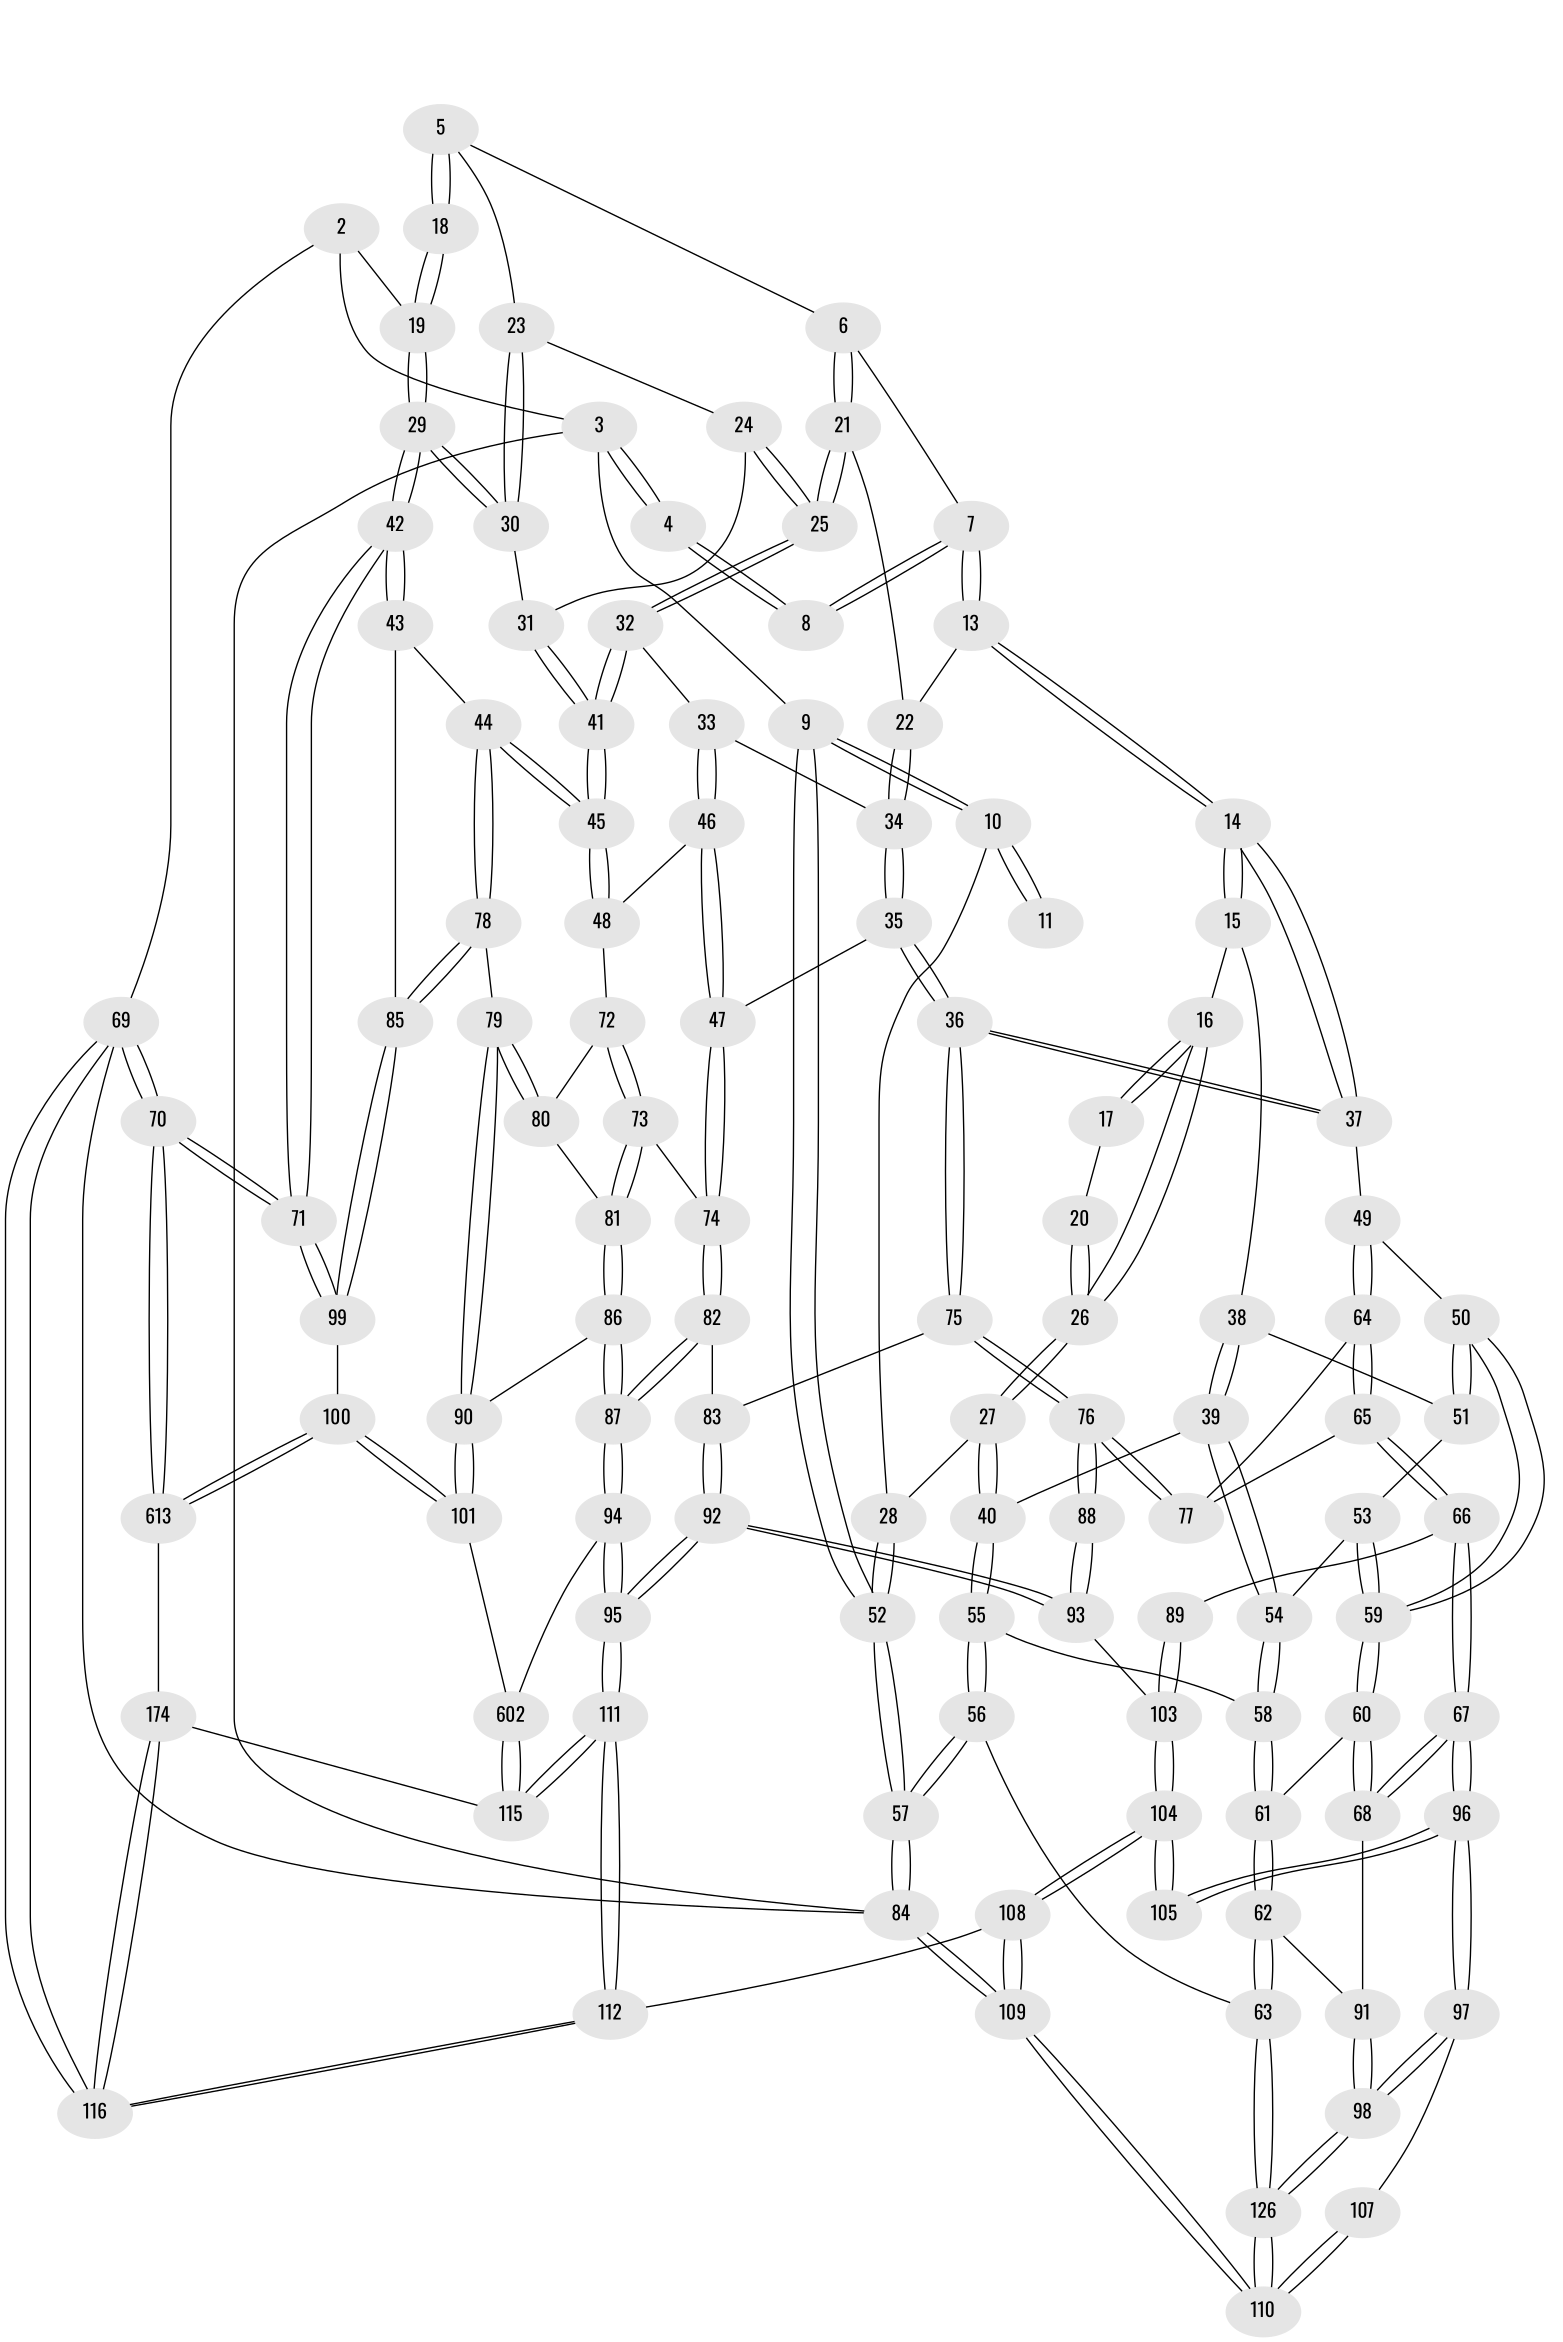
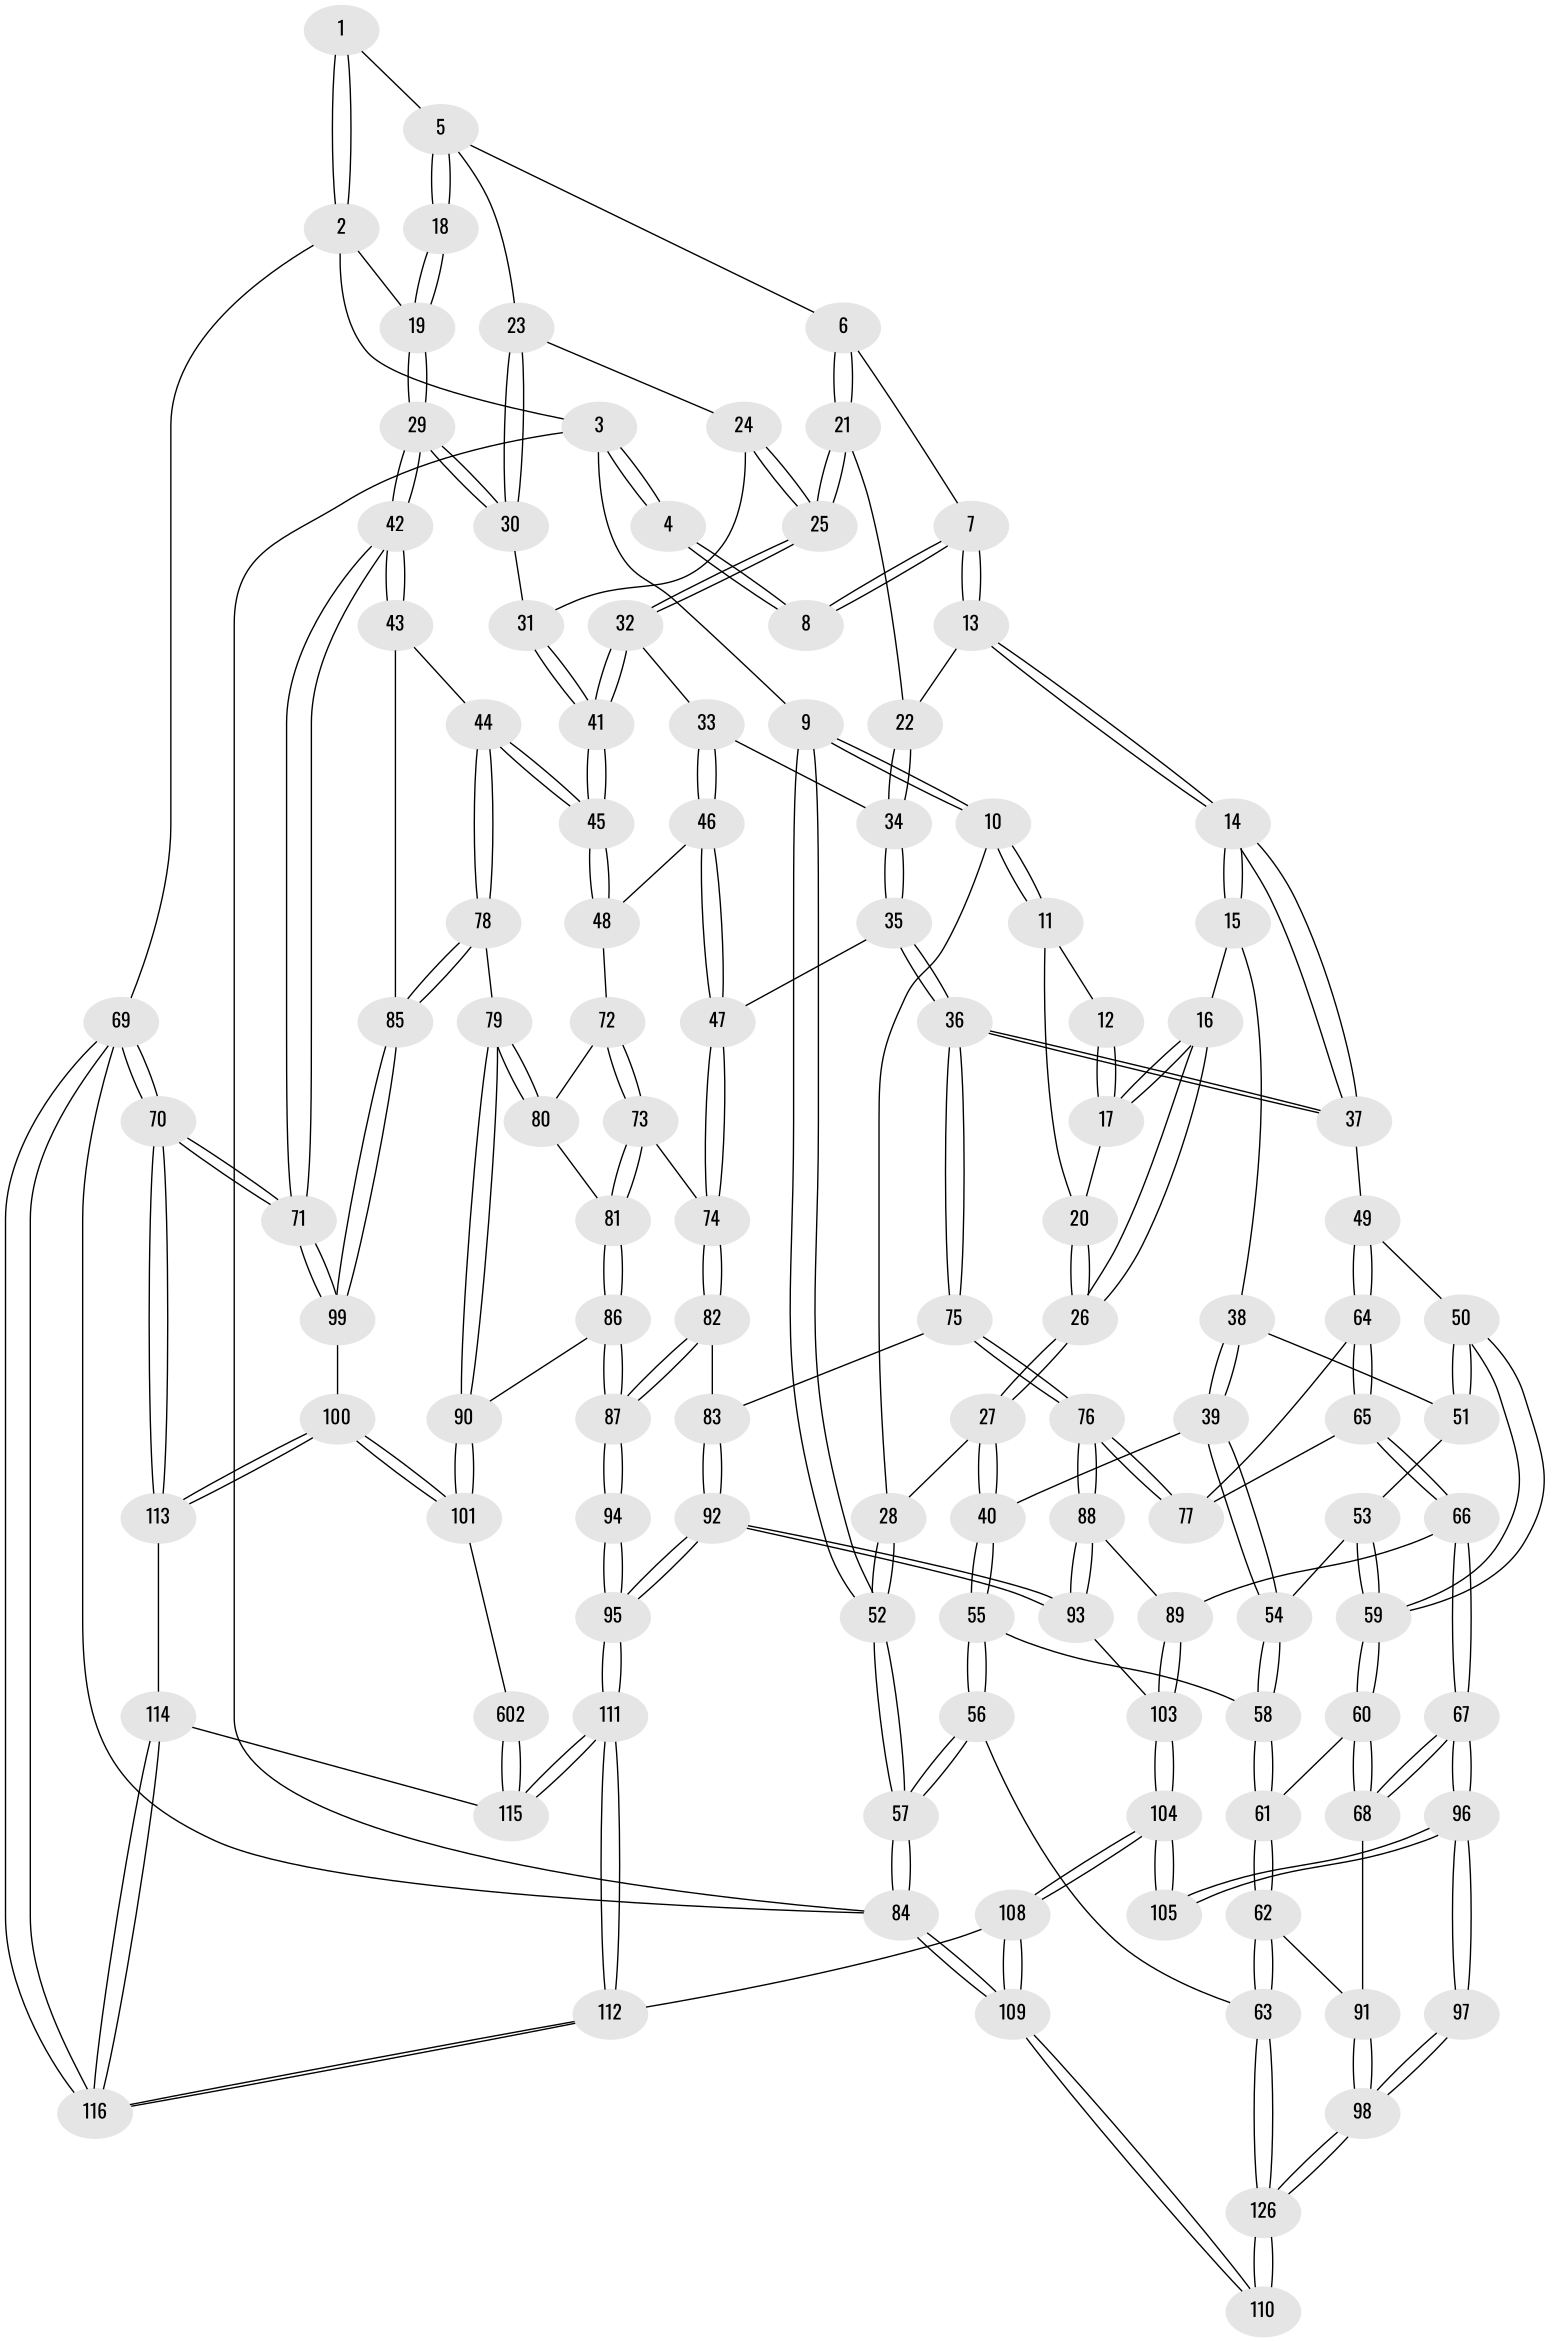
node "1": added
node "12": added
edge "11" -- "20": added
node "613": label "613" -> "113"
edge "88" -- "89": added
edge "94" -- "602": removed
node "174": label "174" -> "114"
node "107": removed
